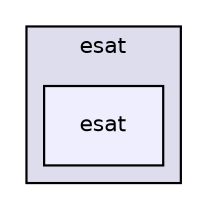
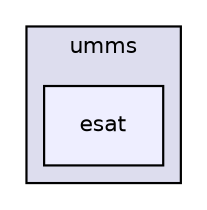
cluster "esat": label "esat" -> "umms"
